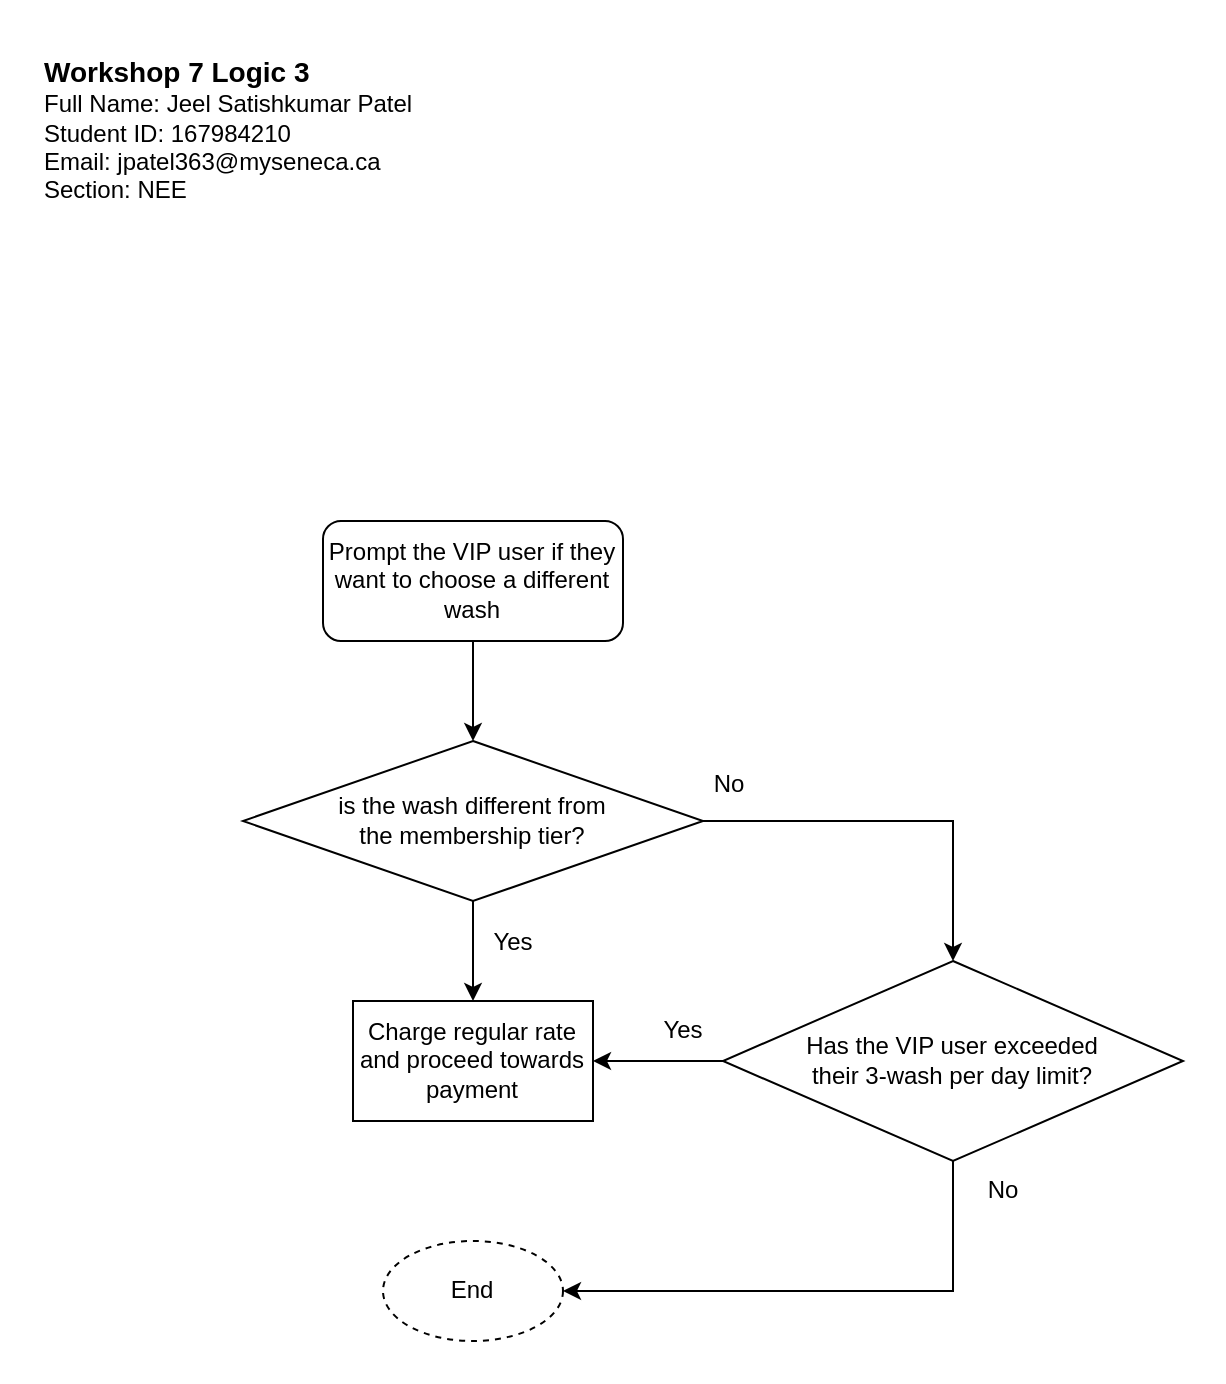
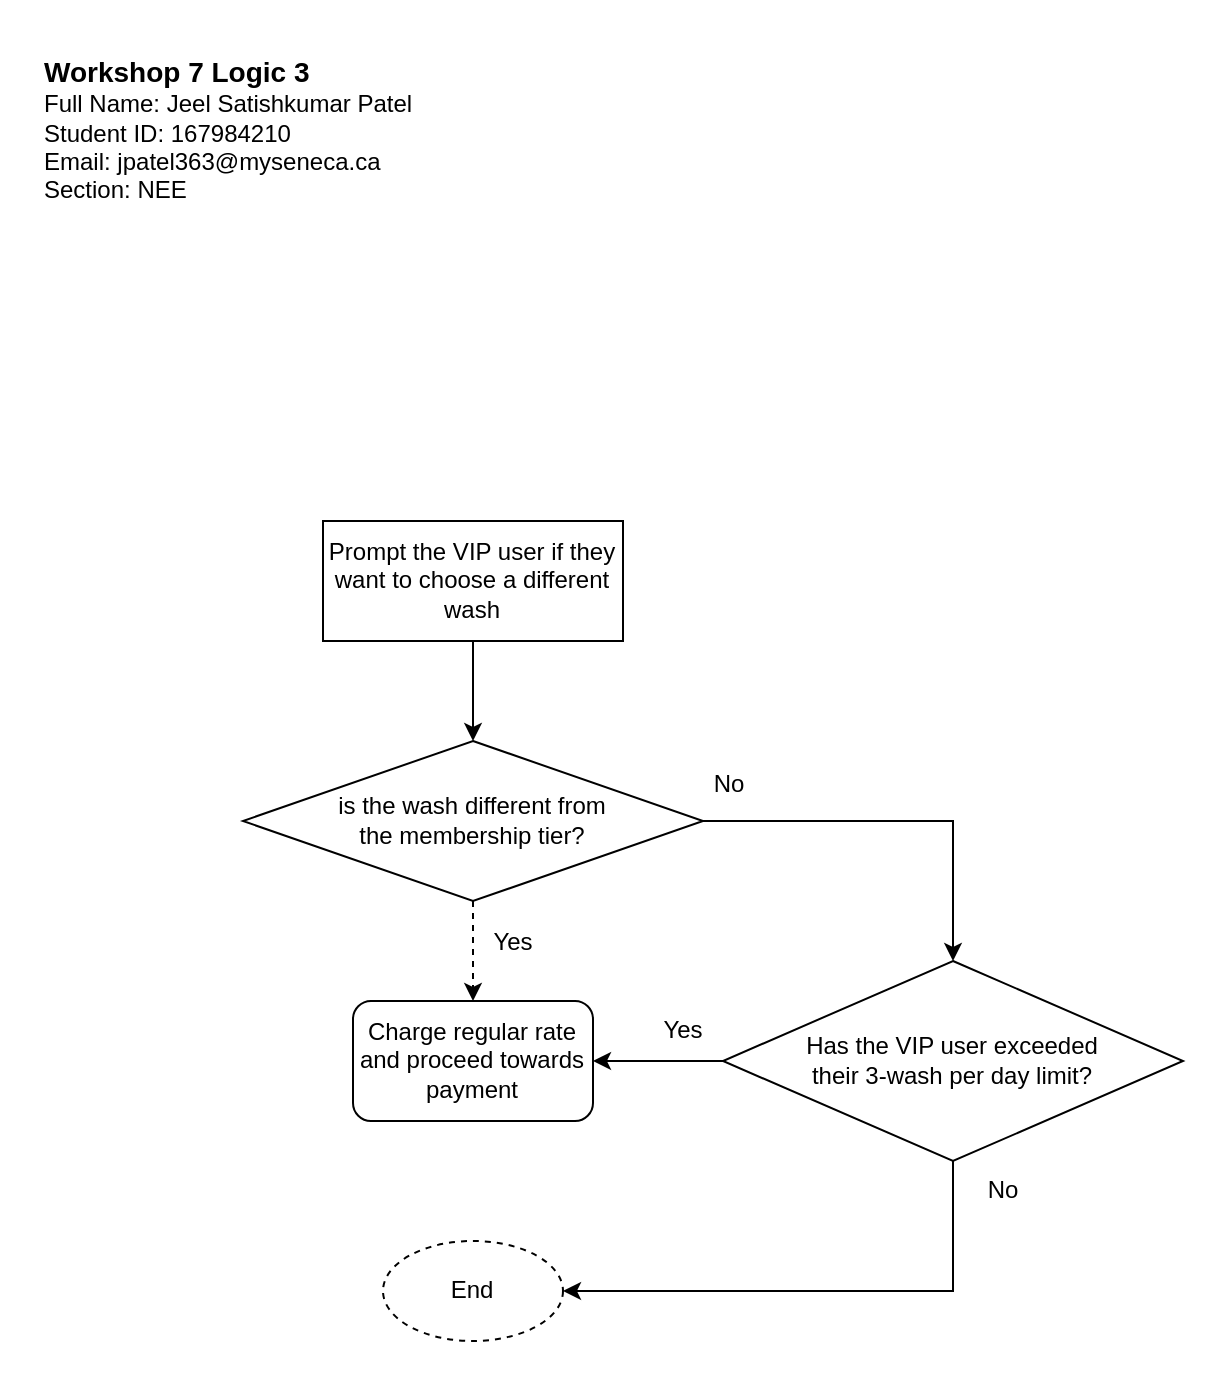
node "Prompt the VIP user if they want to choose a different wash": shape rounded rectangle -> rectangle
edge "is the wash different from the membership tier?" -> "Charge regular rate and proceed towards payment": style solid -> dashed
node "Charge regular rate and proceed towards payment": shape rectangle -> rounded rectangle
